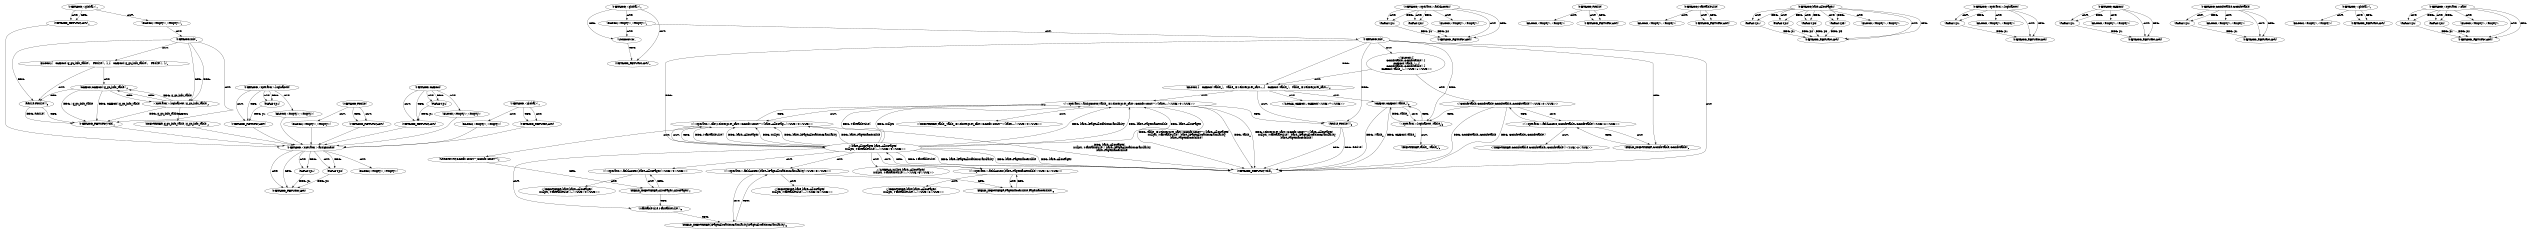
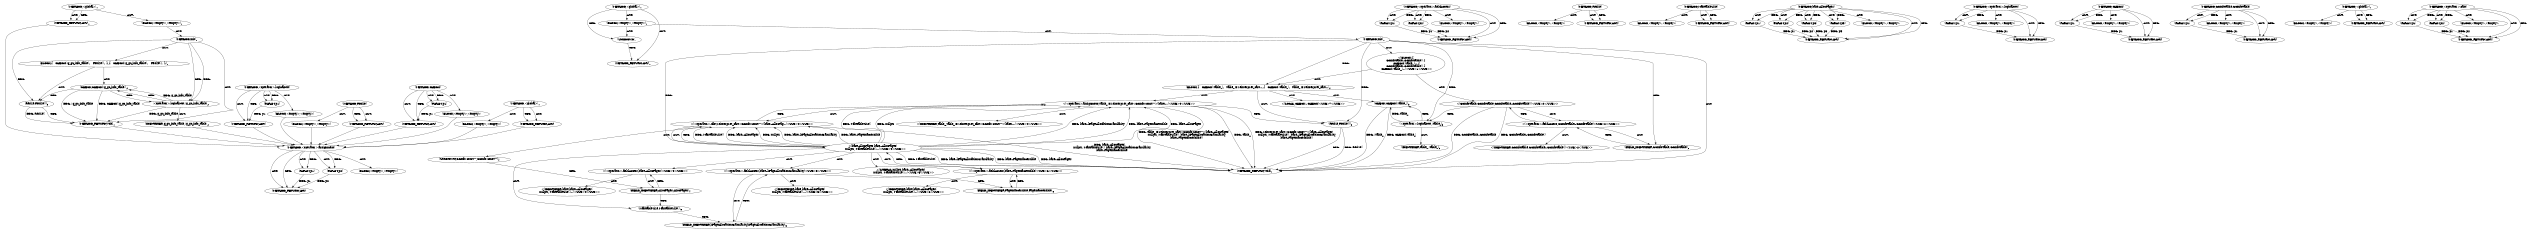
edge "(CHECK,CHECK(!table_))" -> "(<operator>.logicalNot,!table_)": removed, label "AST:"
edge "(<operator>.logicalNot,!g_gc_info_table)" -> "(IDENTIFIER,g_gc_info_table,!g_gc_info_table)": label "CHECK: " -> "AST: "
